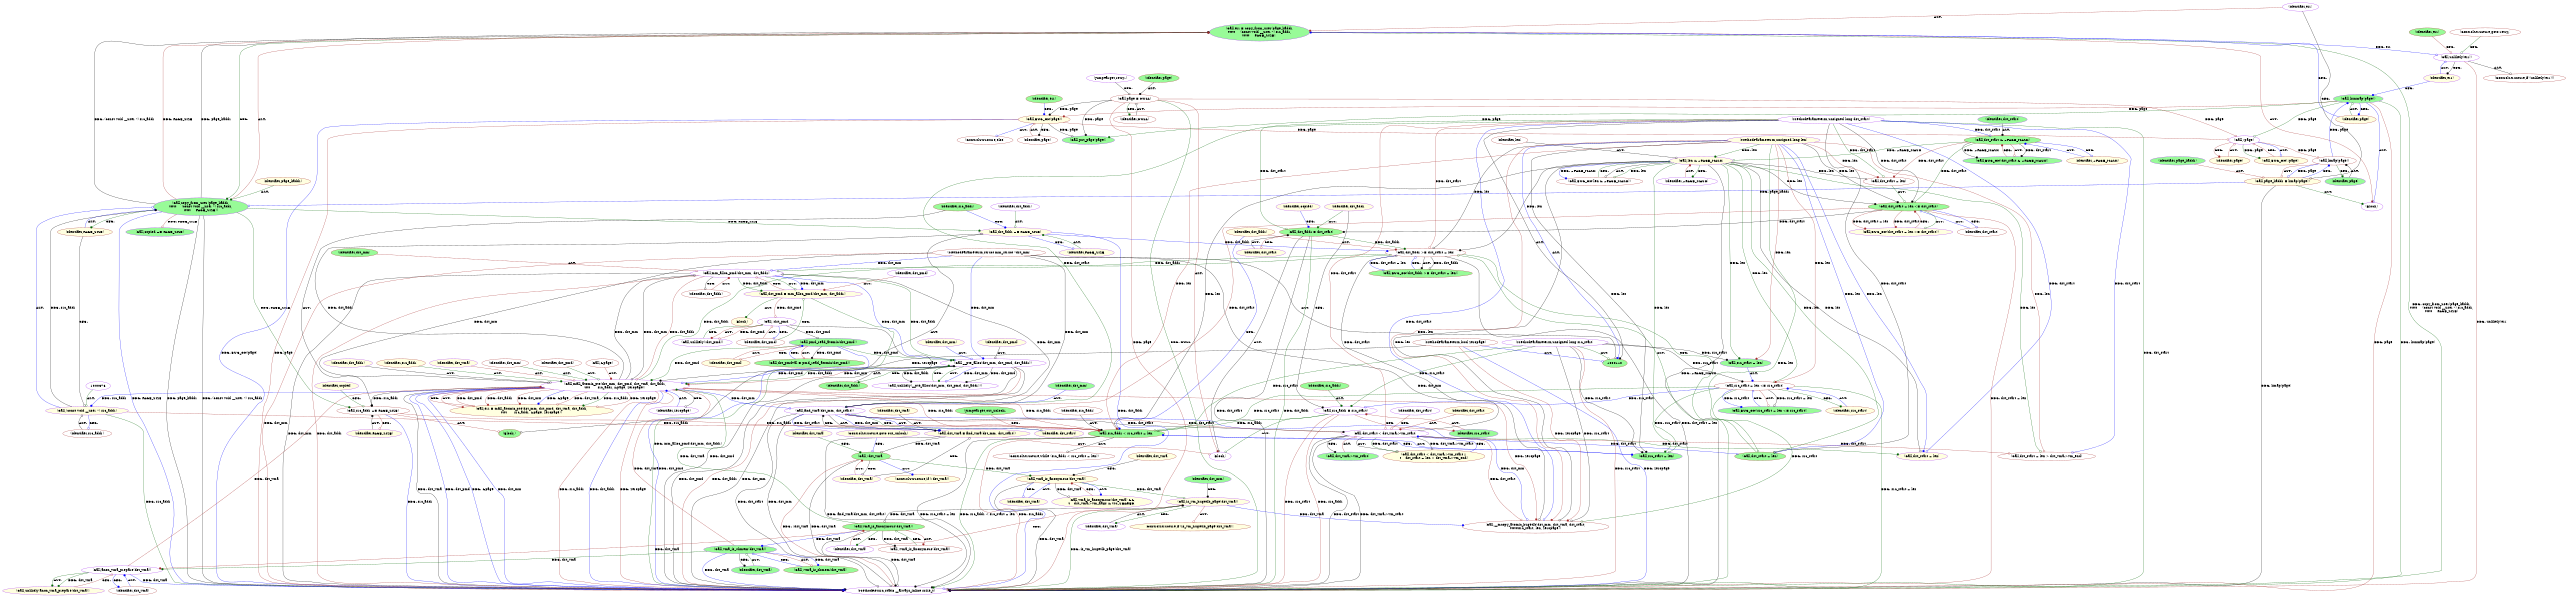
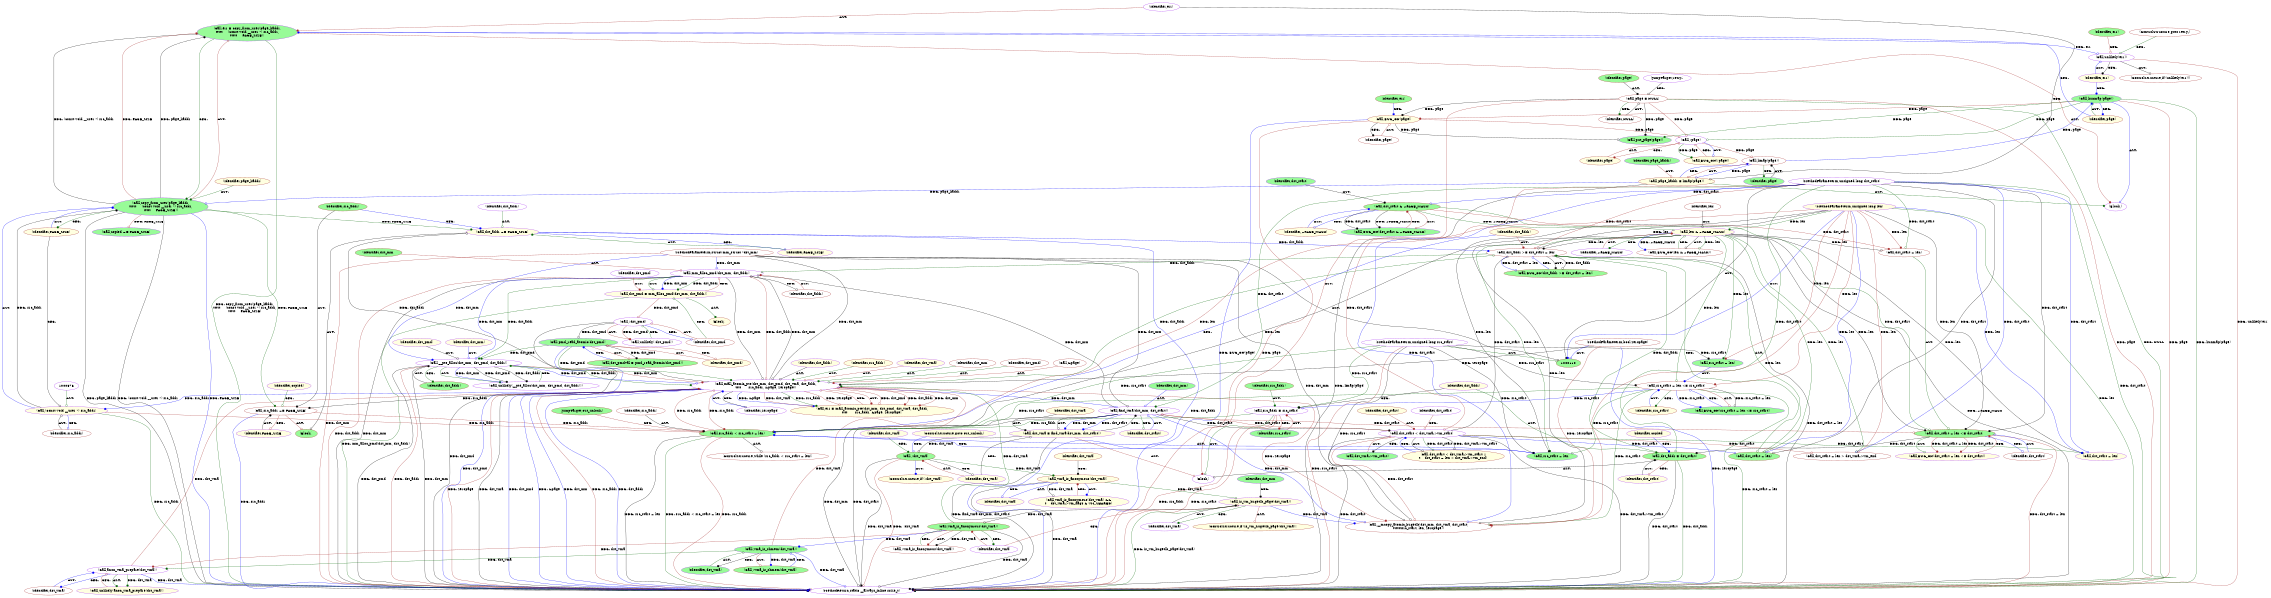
node "(ControlStructure,else)": removed
edge "(Call,dst_start + len <= dst_start)" -> "(Call,find_vma(dst_mm, dst_start))": reversed
